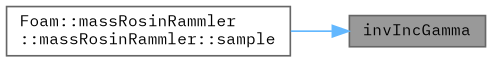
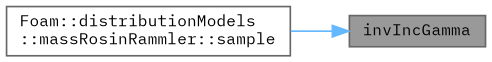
node "Foam::massRosinRammler ::massRosinRammler::sample": label "Foam::massRosinRammler ::massRosinRammler::sample" -> "Foam::distributionModels ::massRosinRammler::sample"
